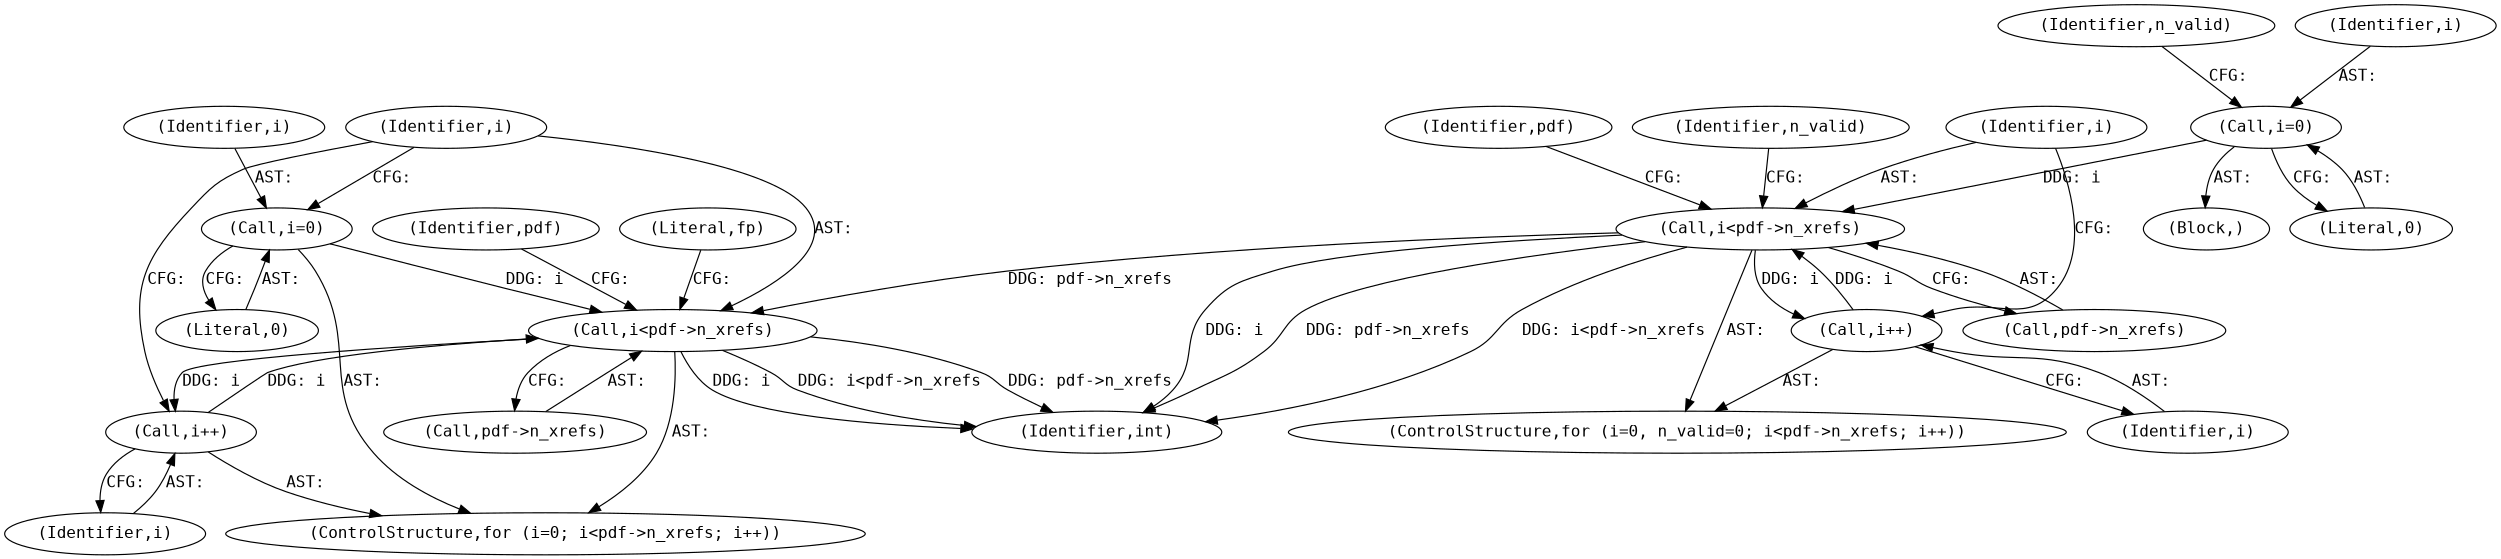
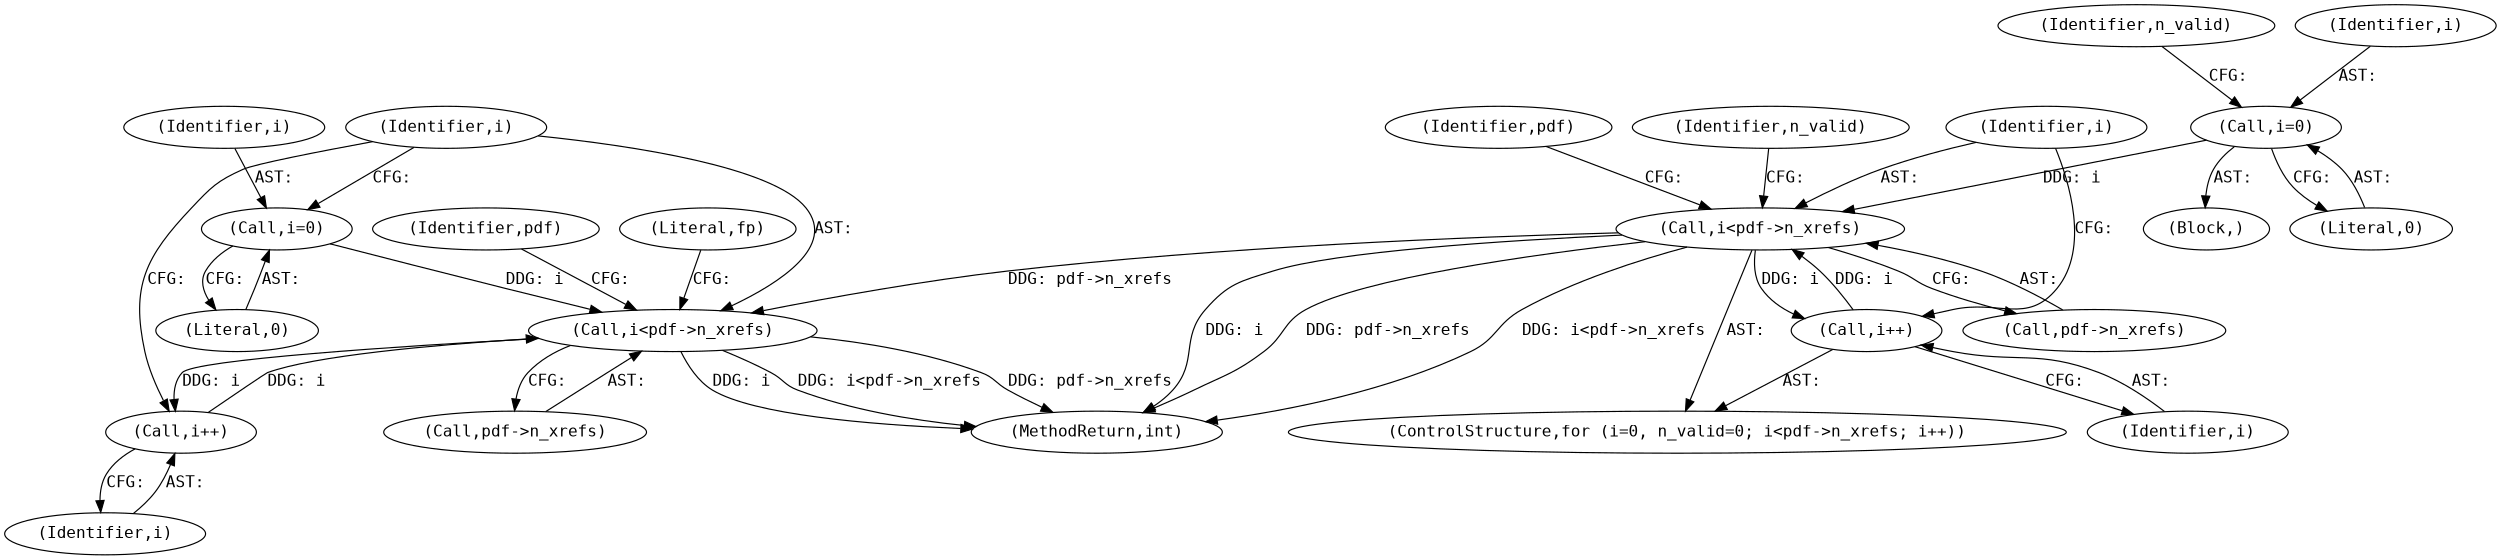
node "(Identifier,int)": label "(Identifier,int)" -> "(MethodReturn,int)"
node "(ControlStructure,for (i=0; i<pdf->n_xrefs; i++))": removed
